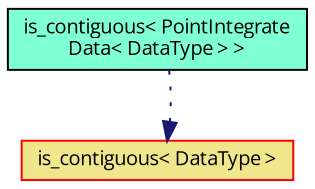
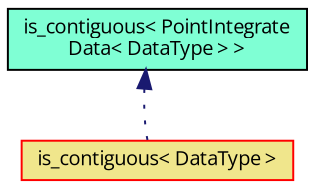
edge "is_contiguous< PointIntegrate Data< DataType > >" -> "is_contiguous< DataType >": reversed
